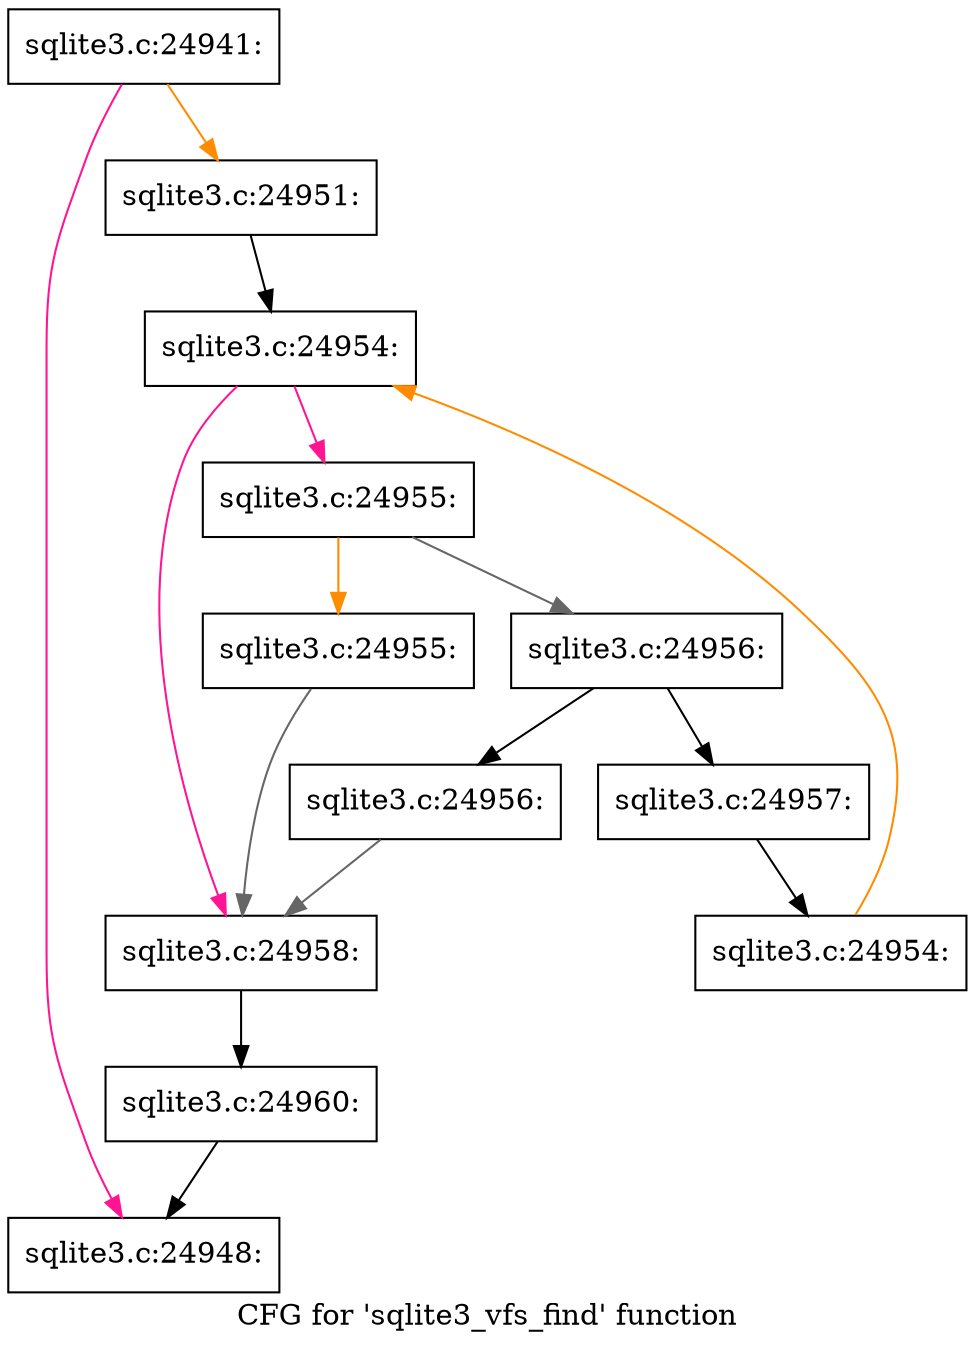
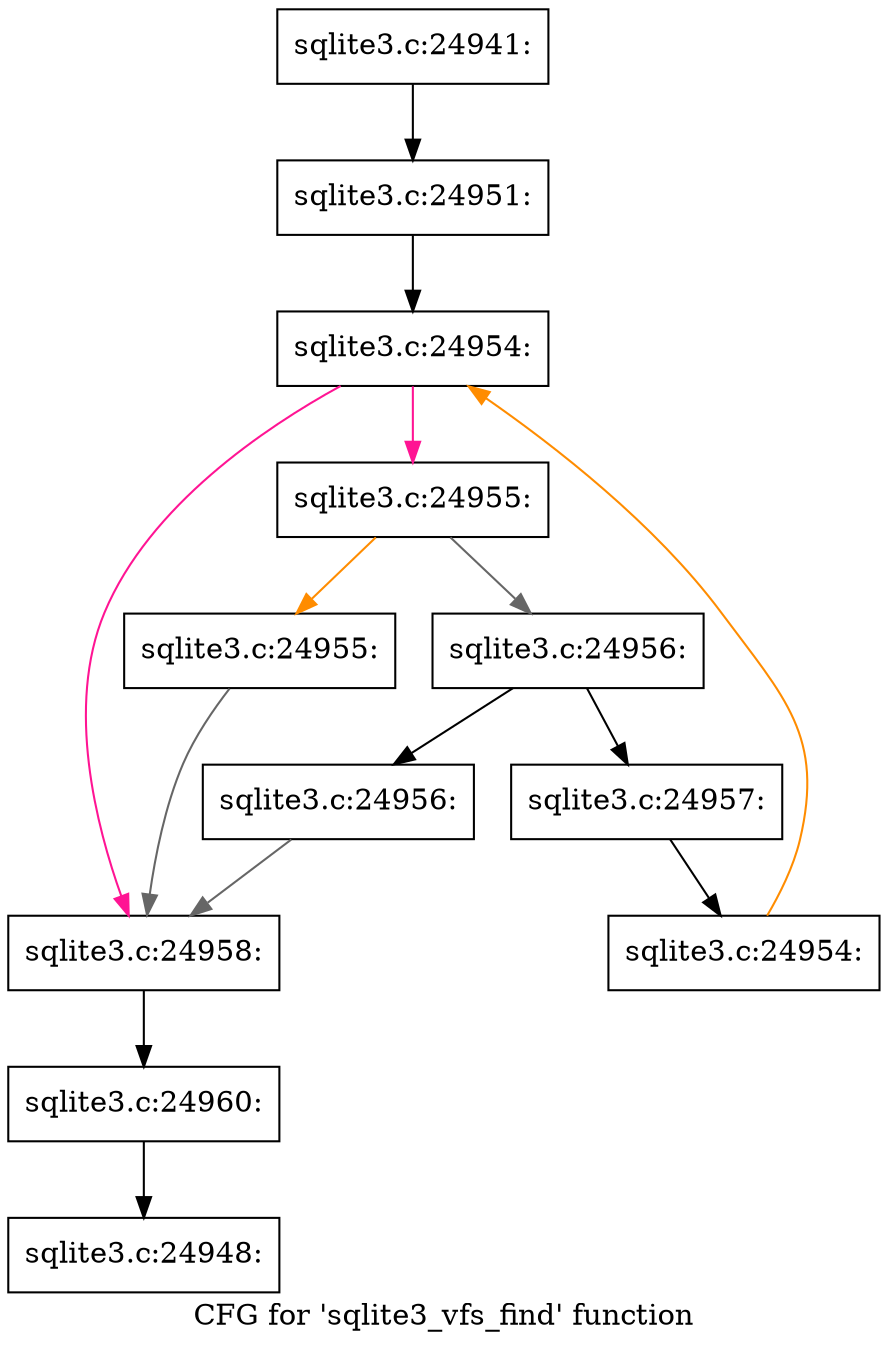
edge "sqlite3.c:24941:" -> "sqlite3.c:24951:": color darkorange -> black
edge "sqlite3.c:24941:" -> "sqlite3.c:24948:": removed
